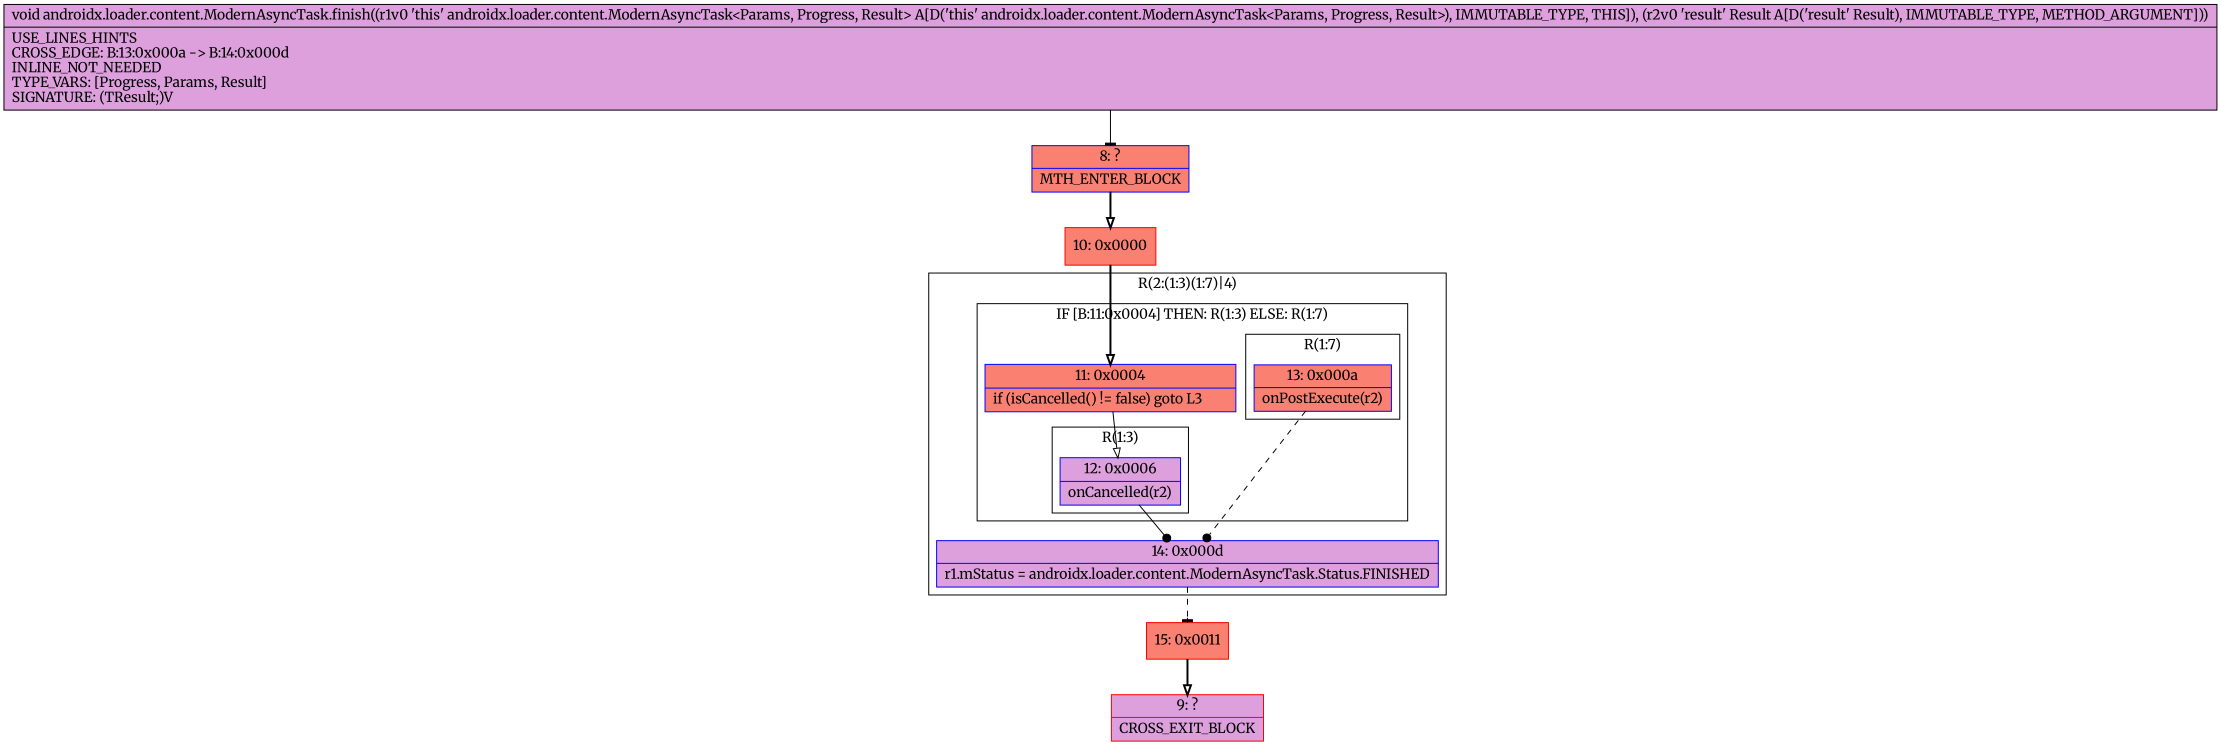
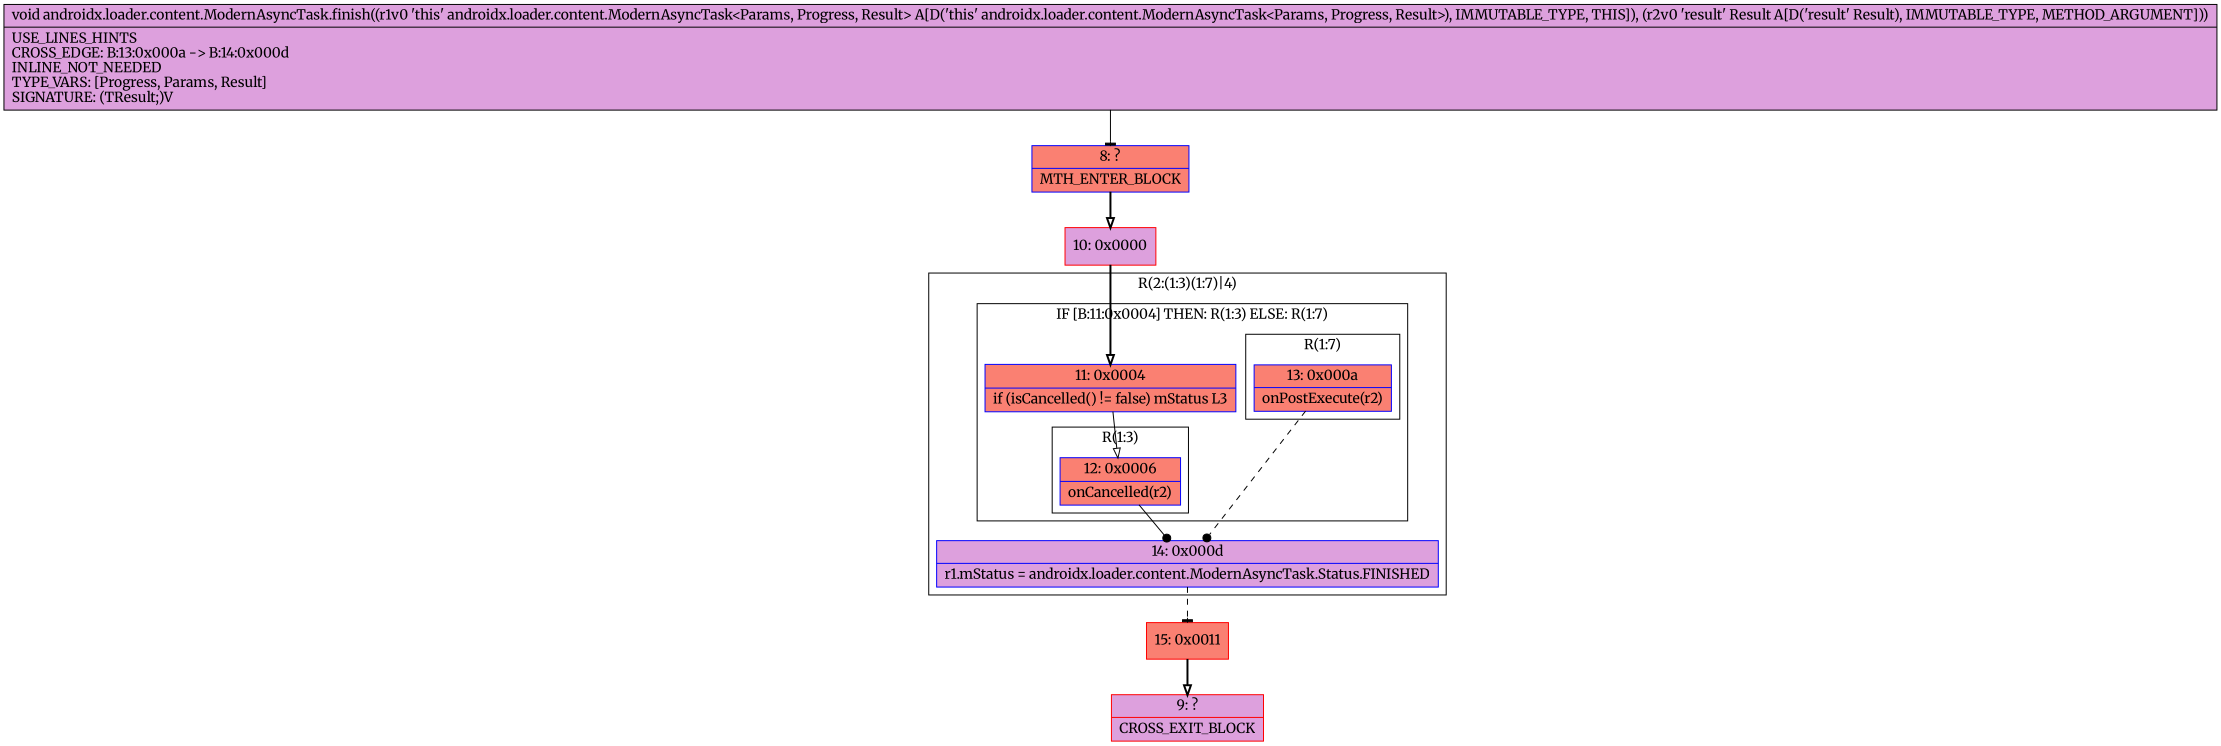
node "10: 0x0000": fillcolor salmon -> plum
node "11: 0x0004": text "if (isCancelled() != false) goto L3" -> "if (isCancelled() != false) mStatus L3"
node "12: 0x0006": fillcolor plum -> salmon
